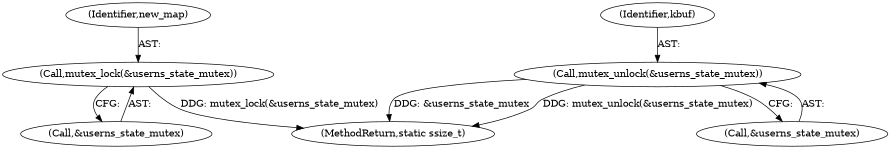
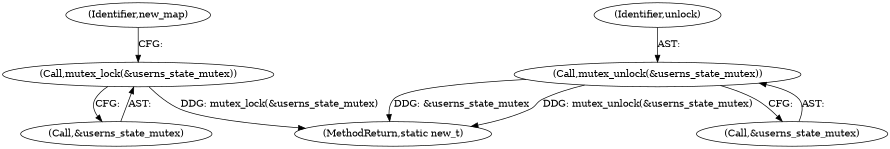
node "(Identifier,kbuf)": label "(Identifier,kbuf)" -> "(Identifier,unlock)"
edge "(Identifier,new_map)" -> "(Call,mutex_lock(&userns_state_mutex))": label "AST: " -> "CFG: "
node "(MethodReturn,static ssize_t)": label "(MethodReturn,static ssize_t)" -> "(MethodReturn,static new_t)"
